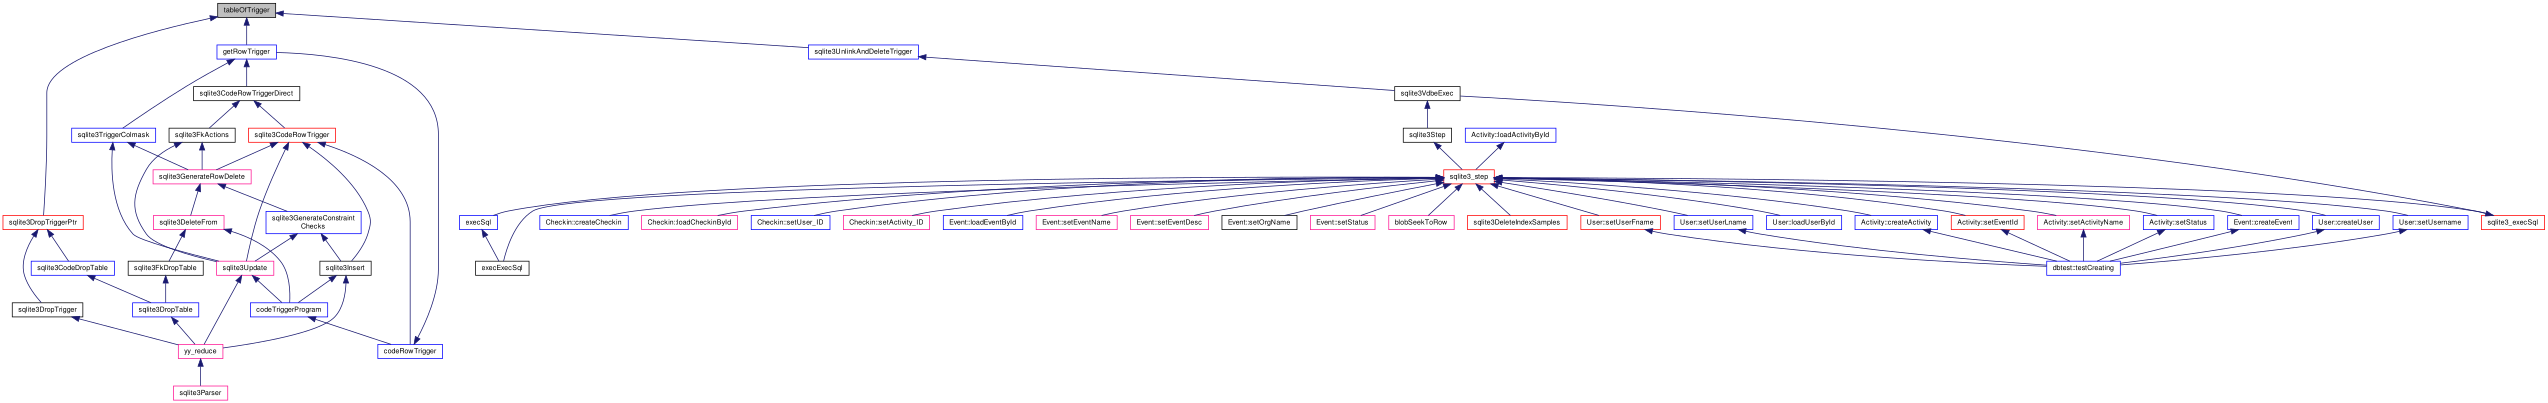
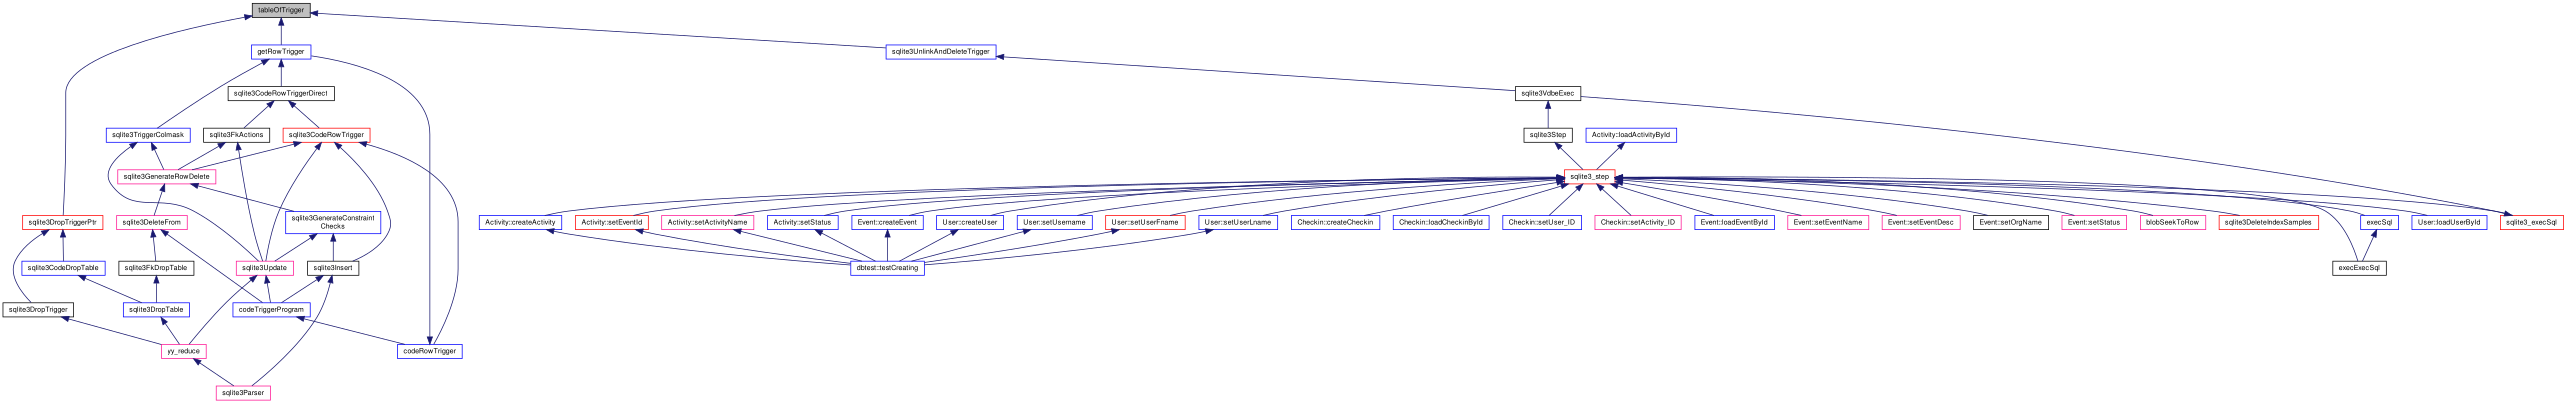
node "Checkin::loadCheckinById": color deeppink -> blue
edge "yy_reduce" -> "sqlite3Insert": now "sqlite3Parser" -> "sqlite3Insert"
